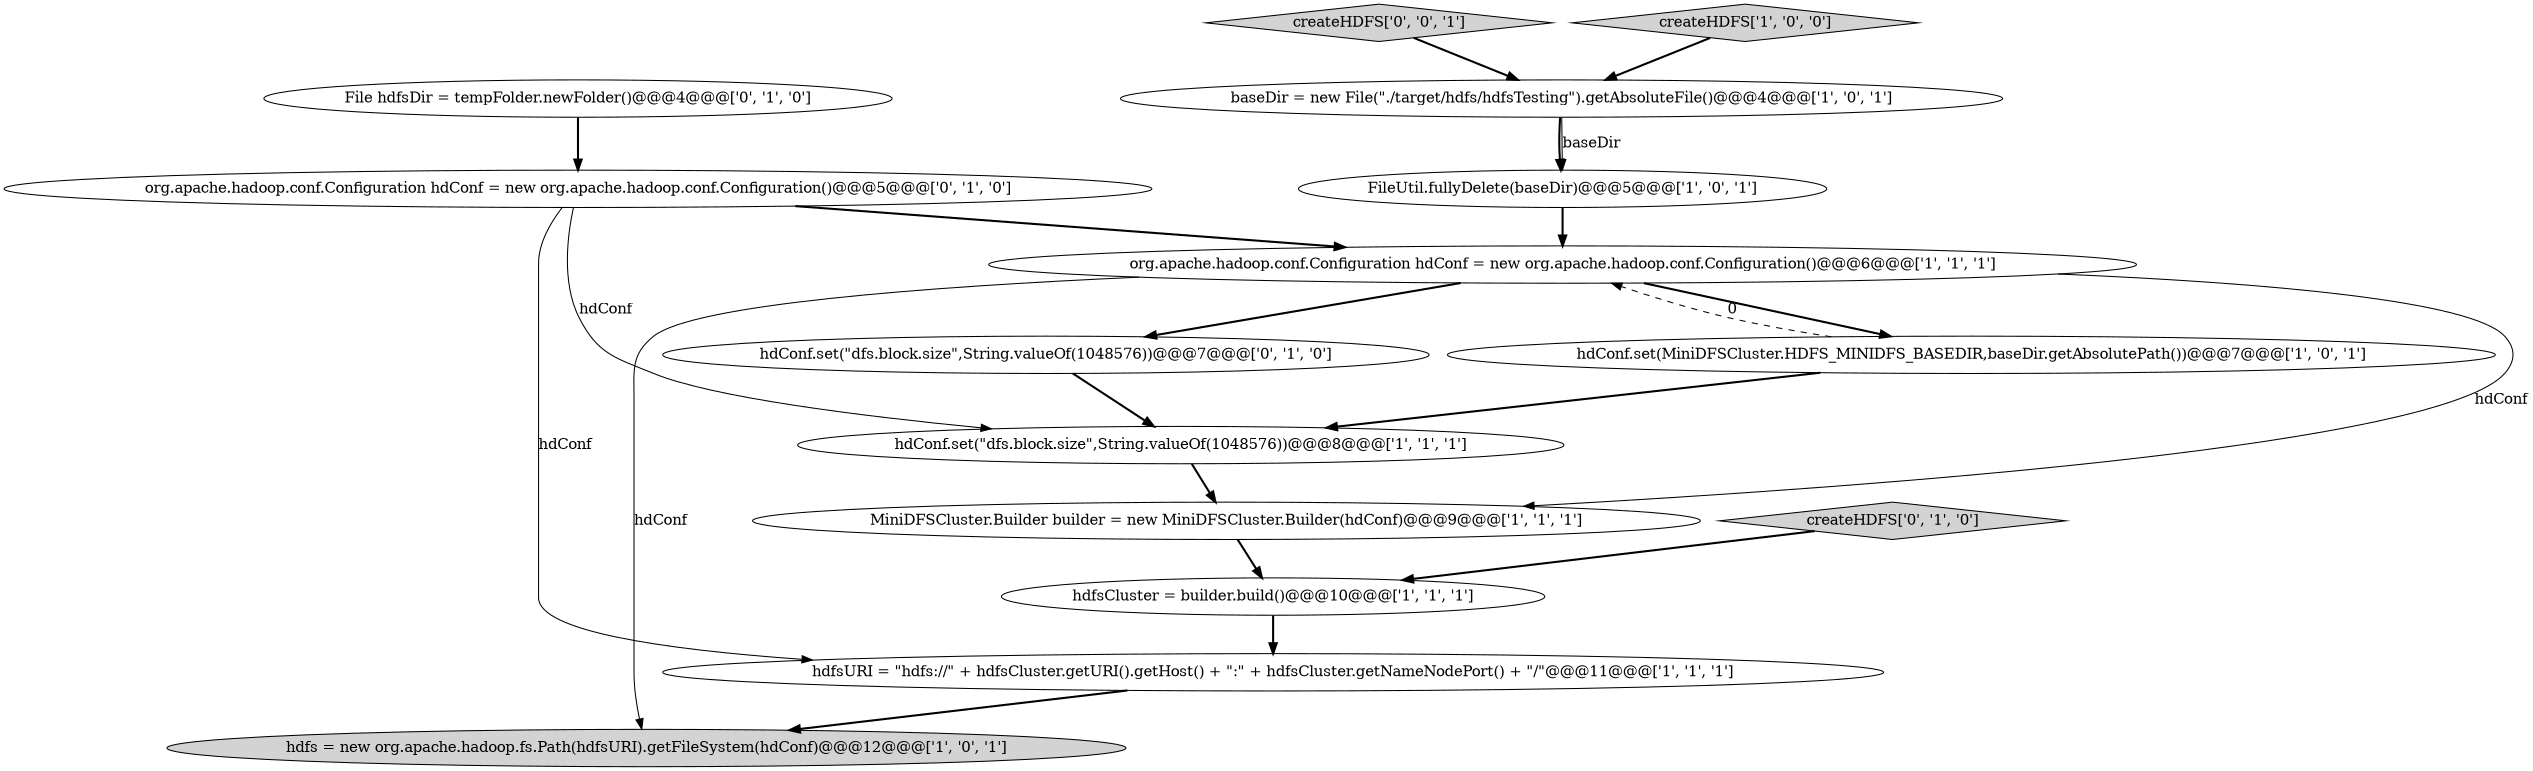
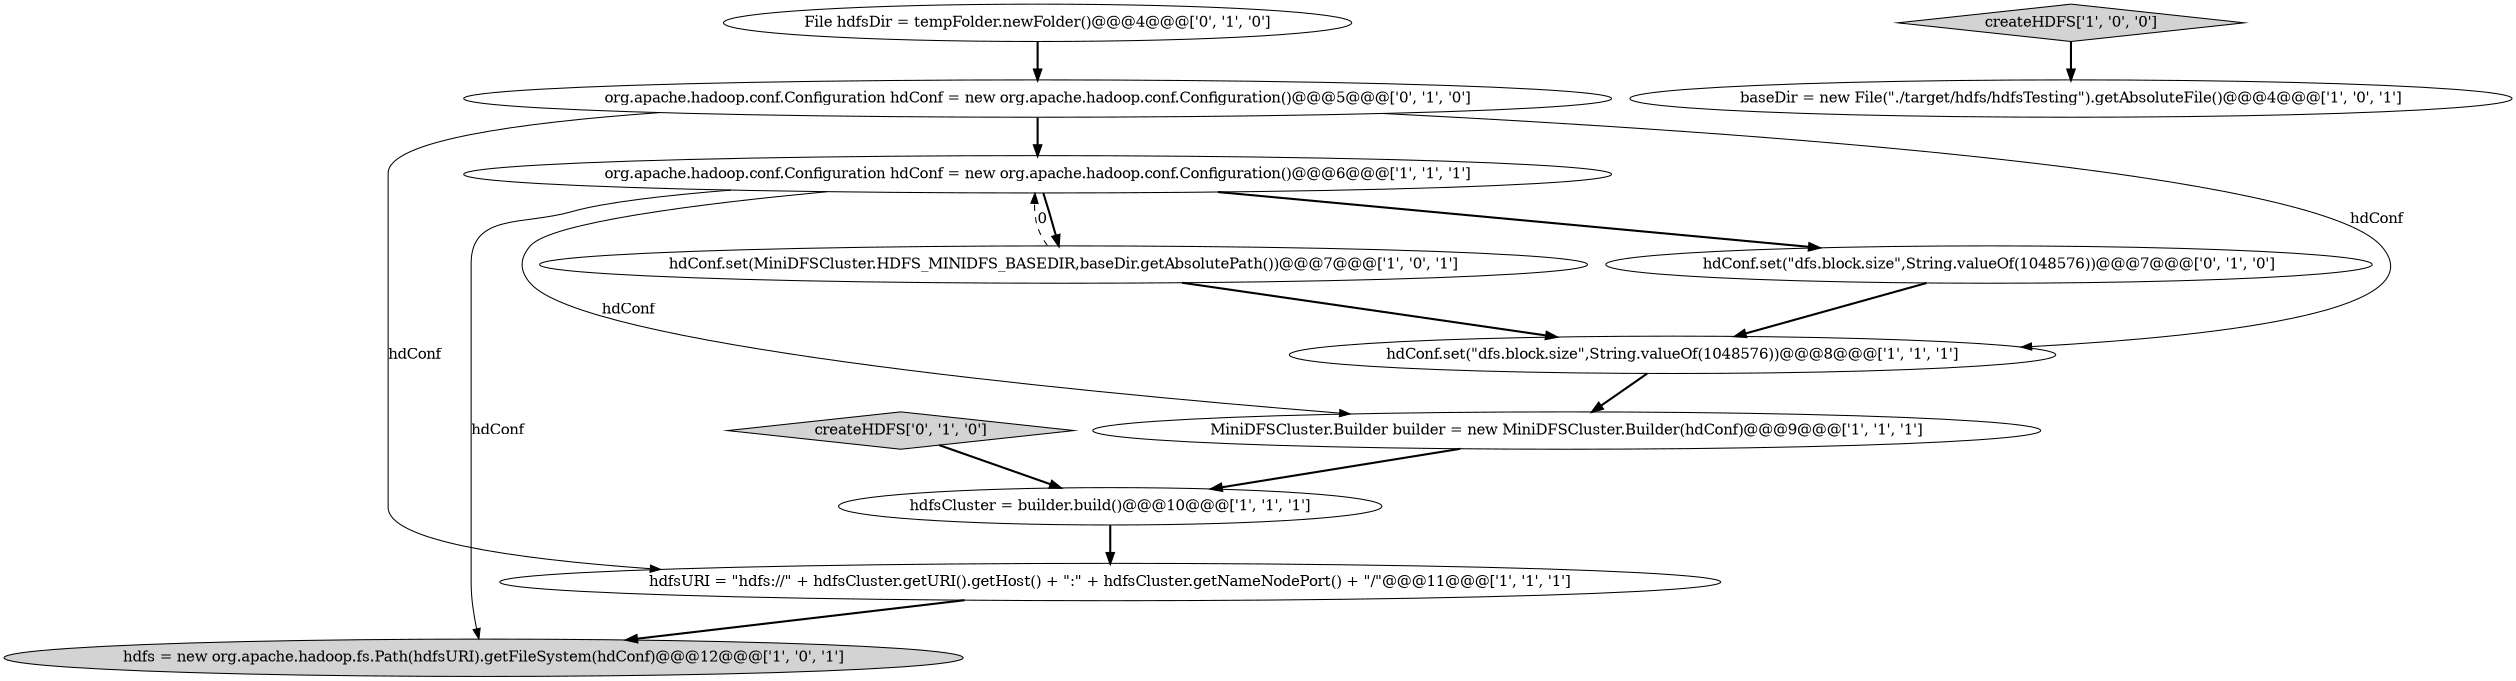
node "createHDFS['0', '0', '1']": removed
node "FileUtil.fullyDelete(baseDir)@@@5@@@['1', '0', '1']": removed
